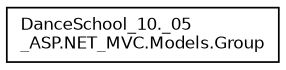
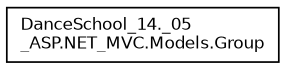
node "DanceSchool_10._05 _ASP.NET_MVC.Models.Group": label "DanceSchool_10._05 _ASP.NET_MVC.Models.Group" -> "DanceSchool_14._05 _ASP.NET_MVC.Models.Group"
